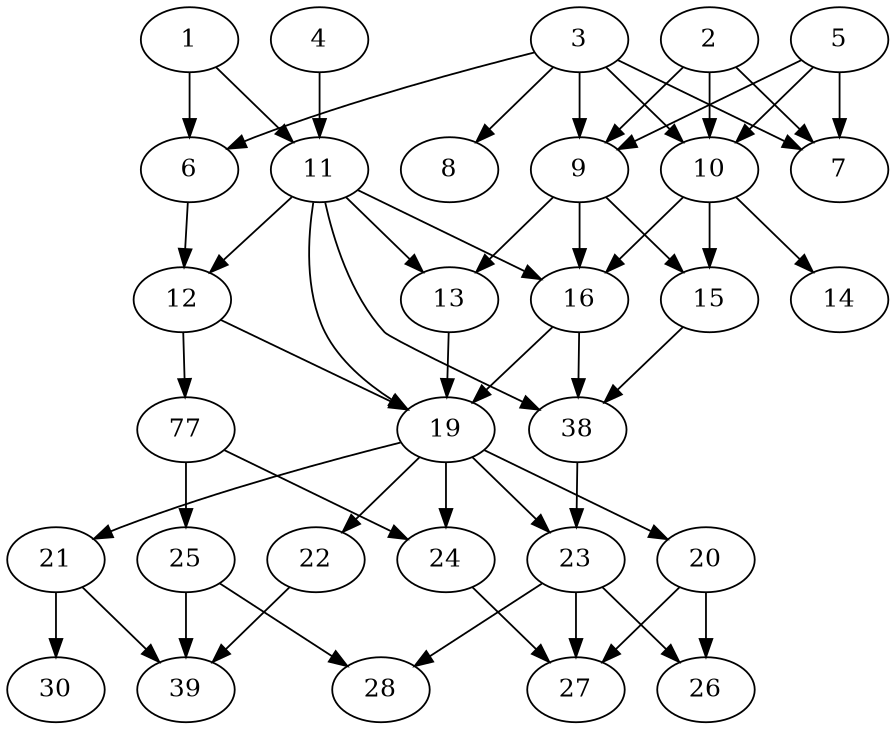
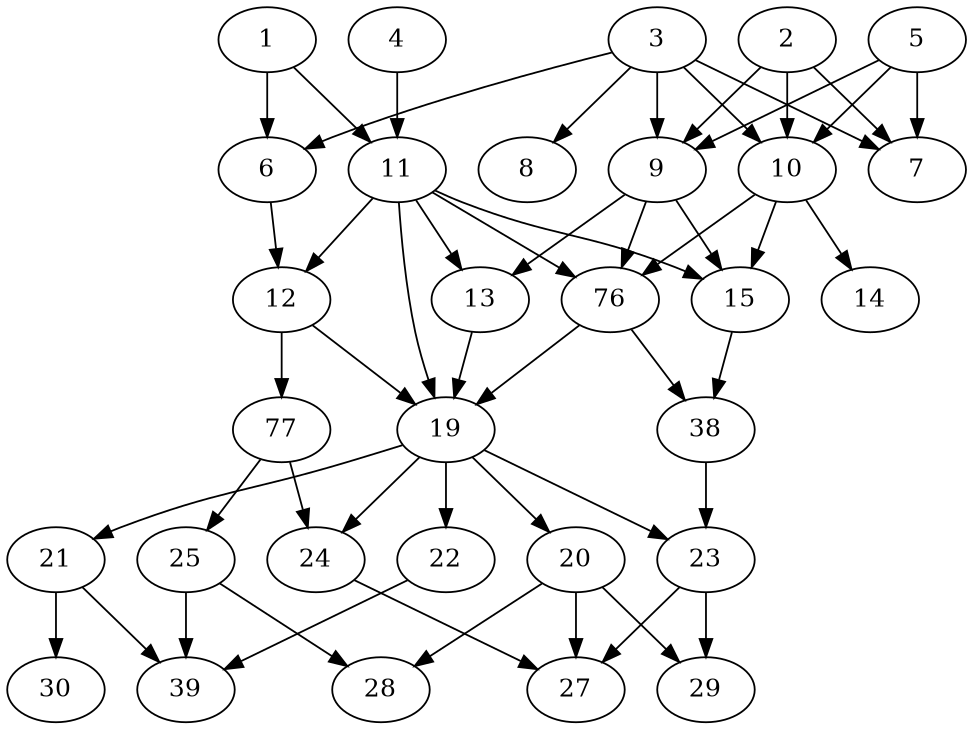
node "16": label "16" -> "76"
edge "11" -> "38": now "11" -> "15"
edge "23" -> "28": now "20" -> "28"
node "26": label "26" -> "29"
